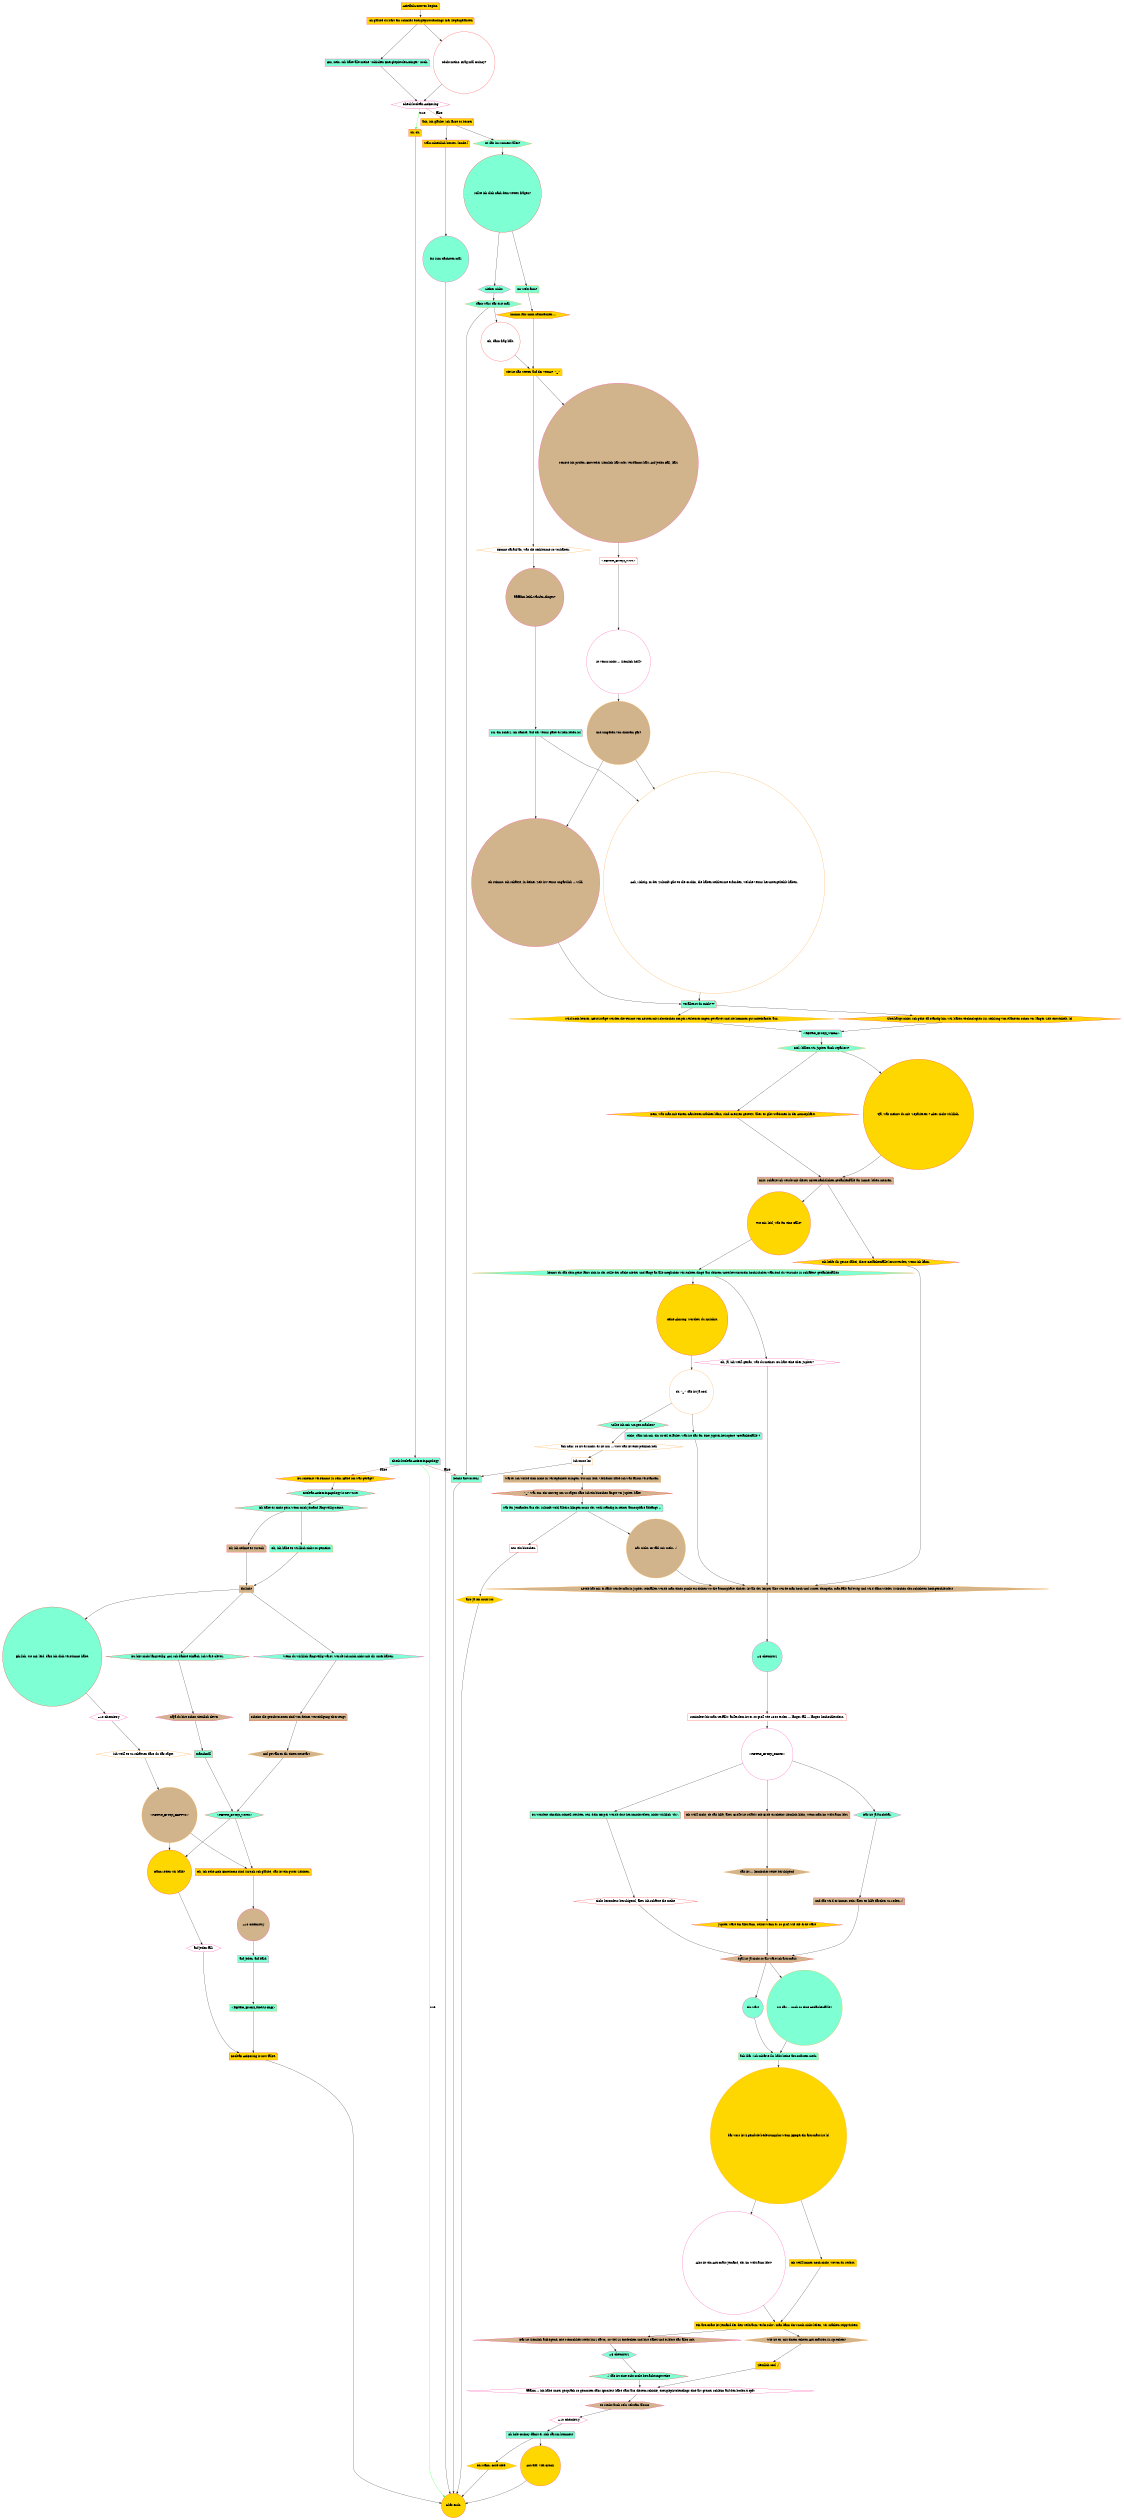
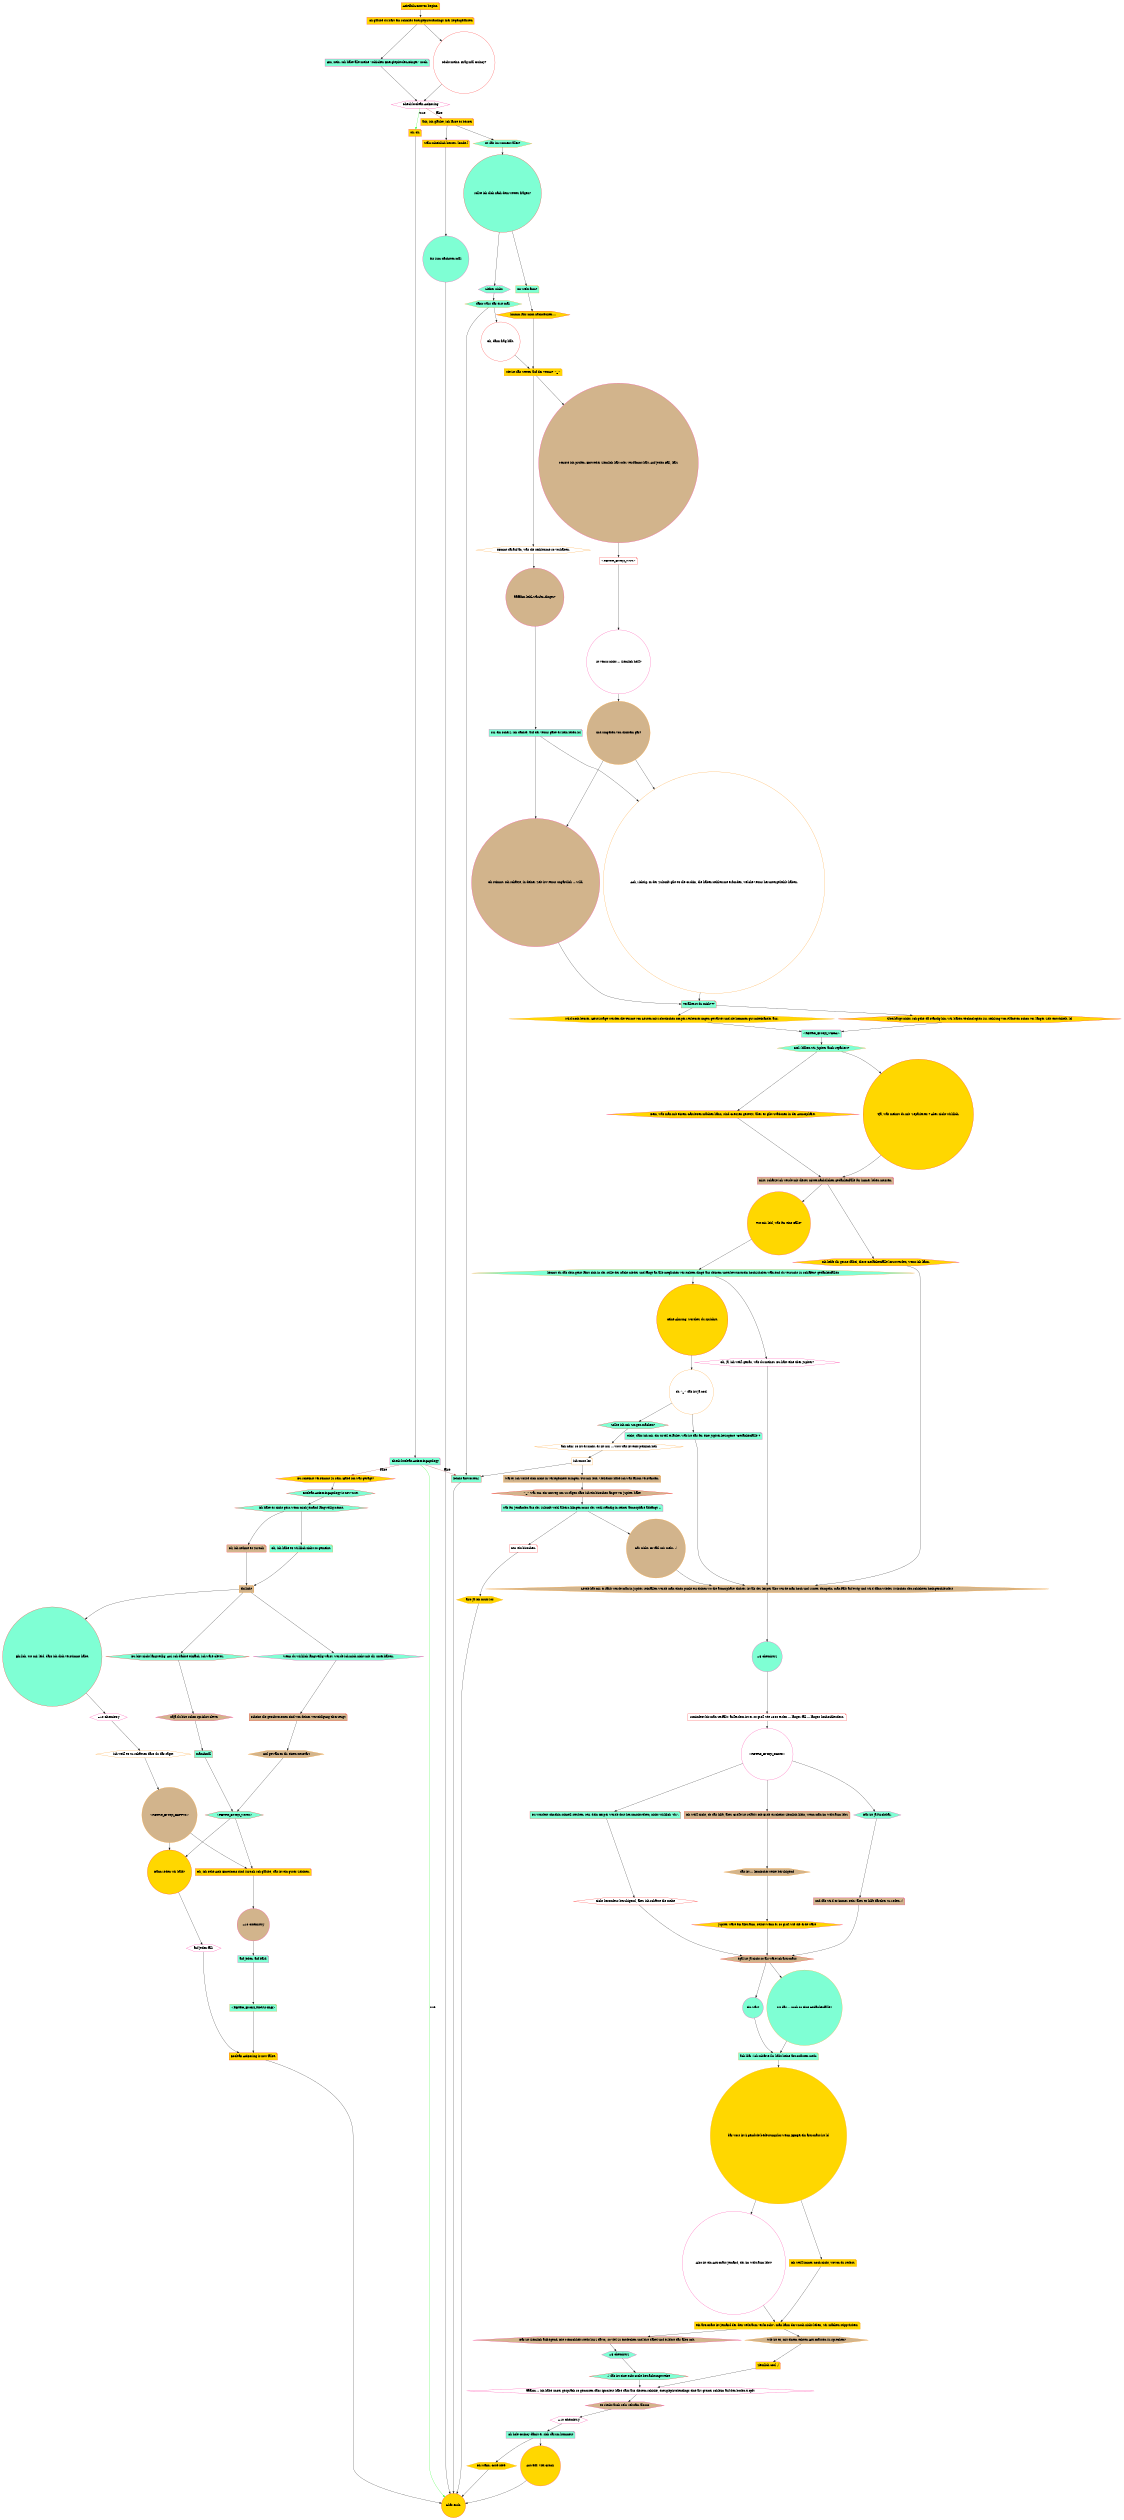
node "naja du bist schon ziemlich clever": label "naja du bist schon ziemlich clever" -> "naja du bist schon sprichst clever"
